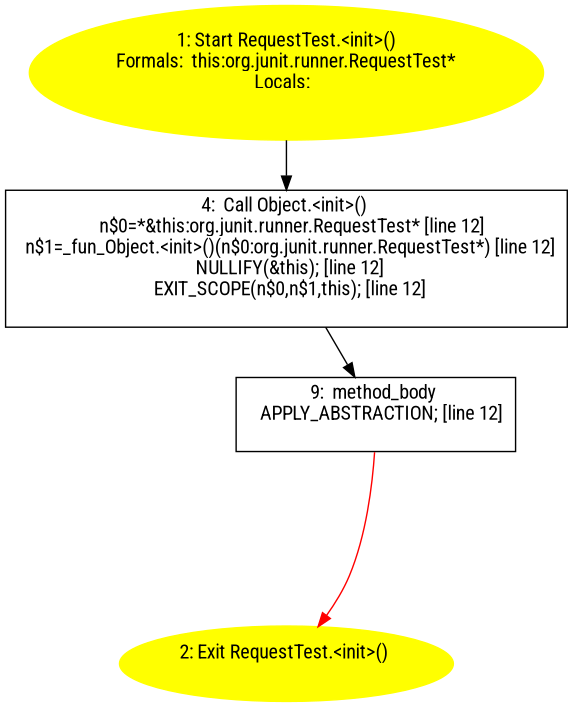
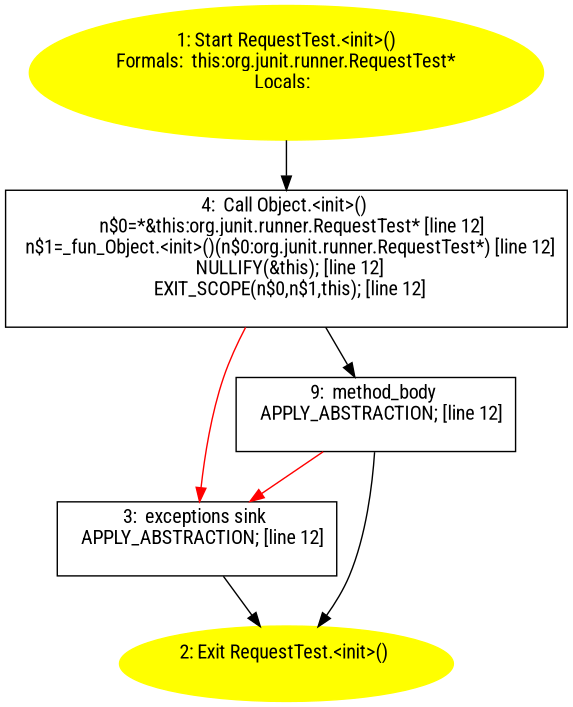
edge "9:  method_body APPLY_ABSTRACTION; [line 12]" -> "2: Exit RequestTest.<init>()": color red -> black
node "3:  exceptions sink APPLY_ABSTRACTION; [line 12]": added
